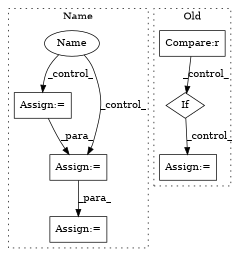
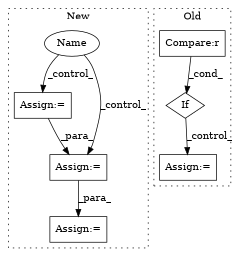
cluster "Name": label "Name" -> "New"
edge "Compare:r" -> "If": label "_control_" -> "_cond_"
